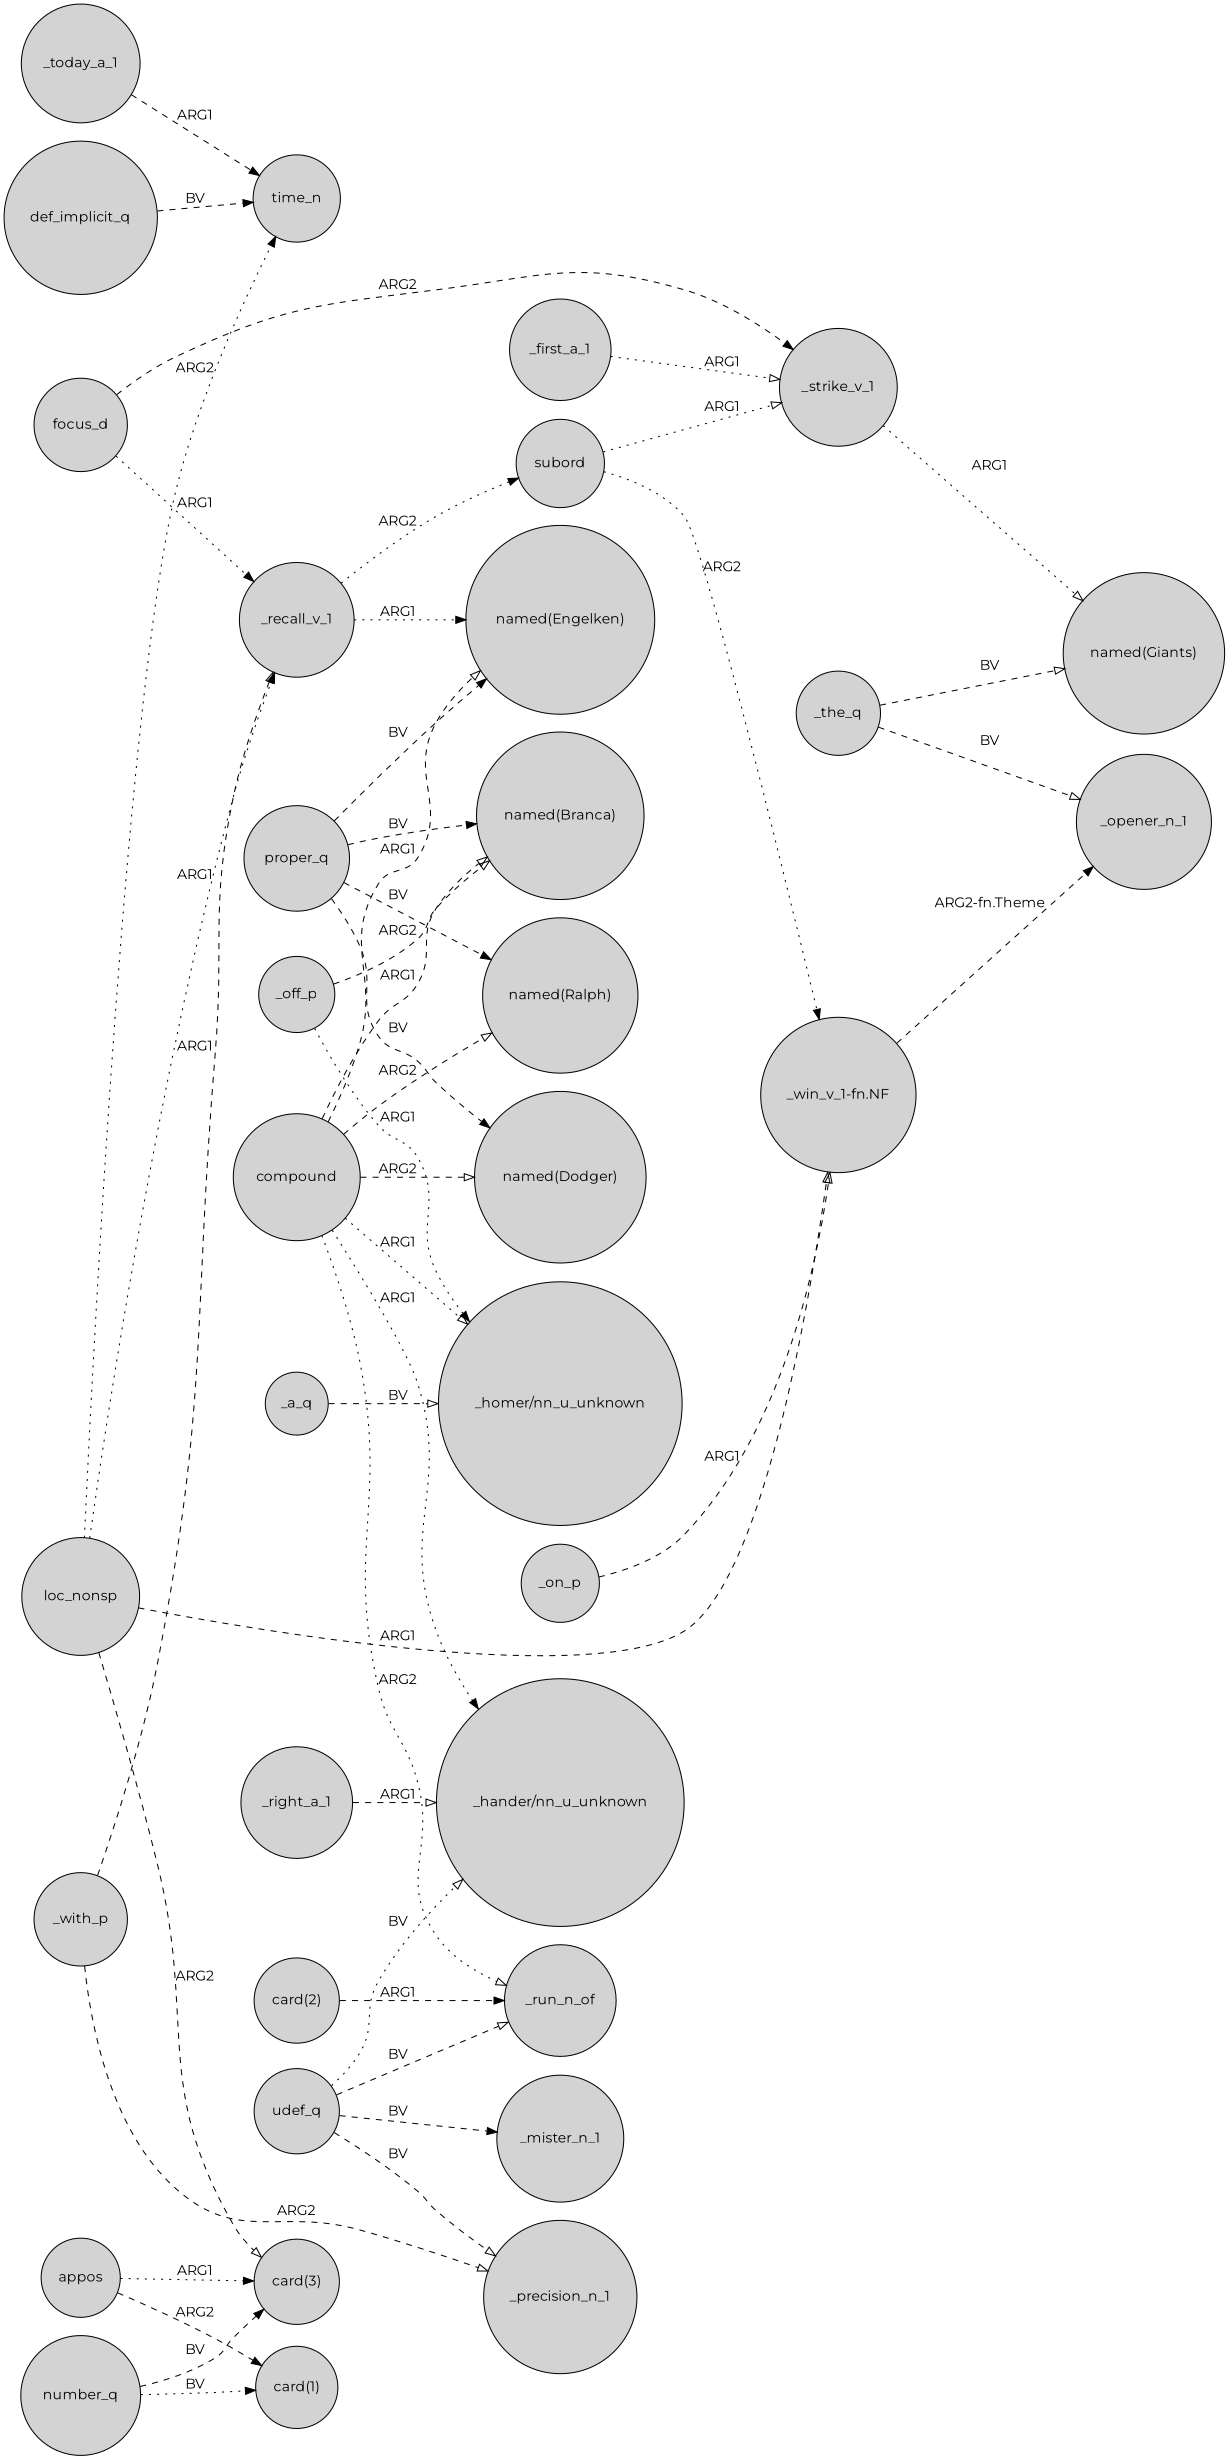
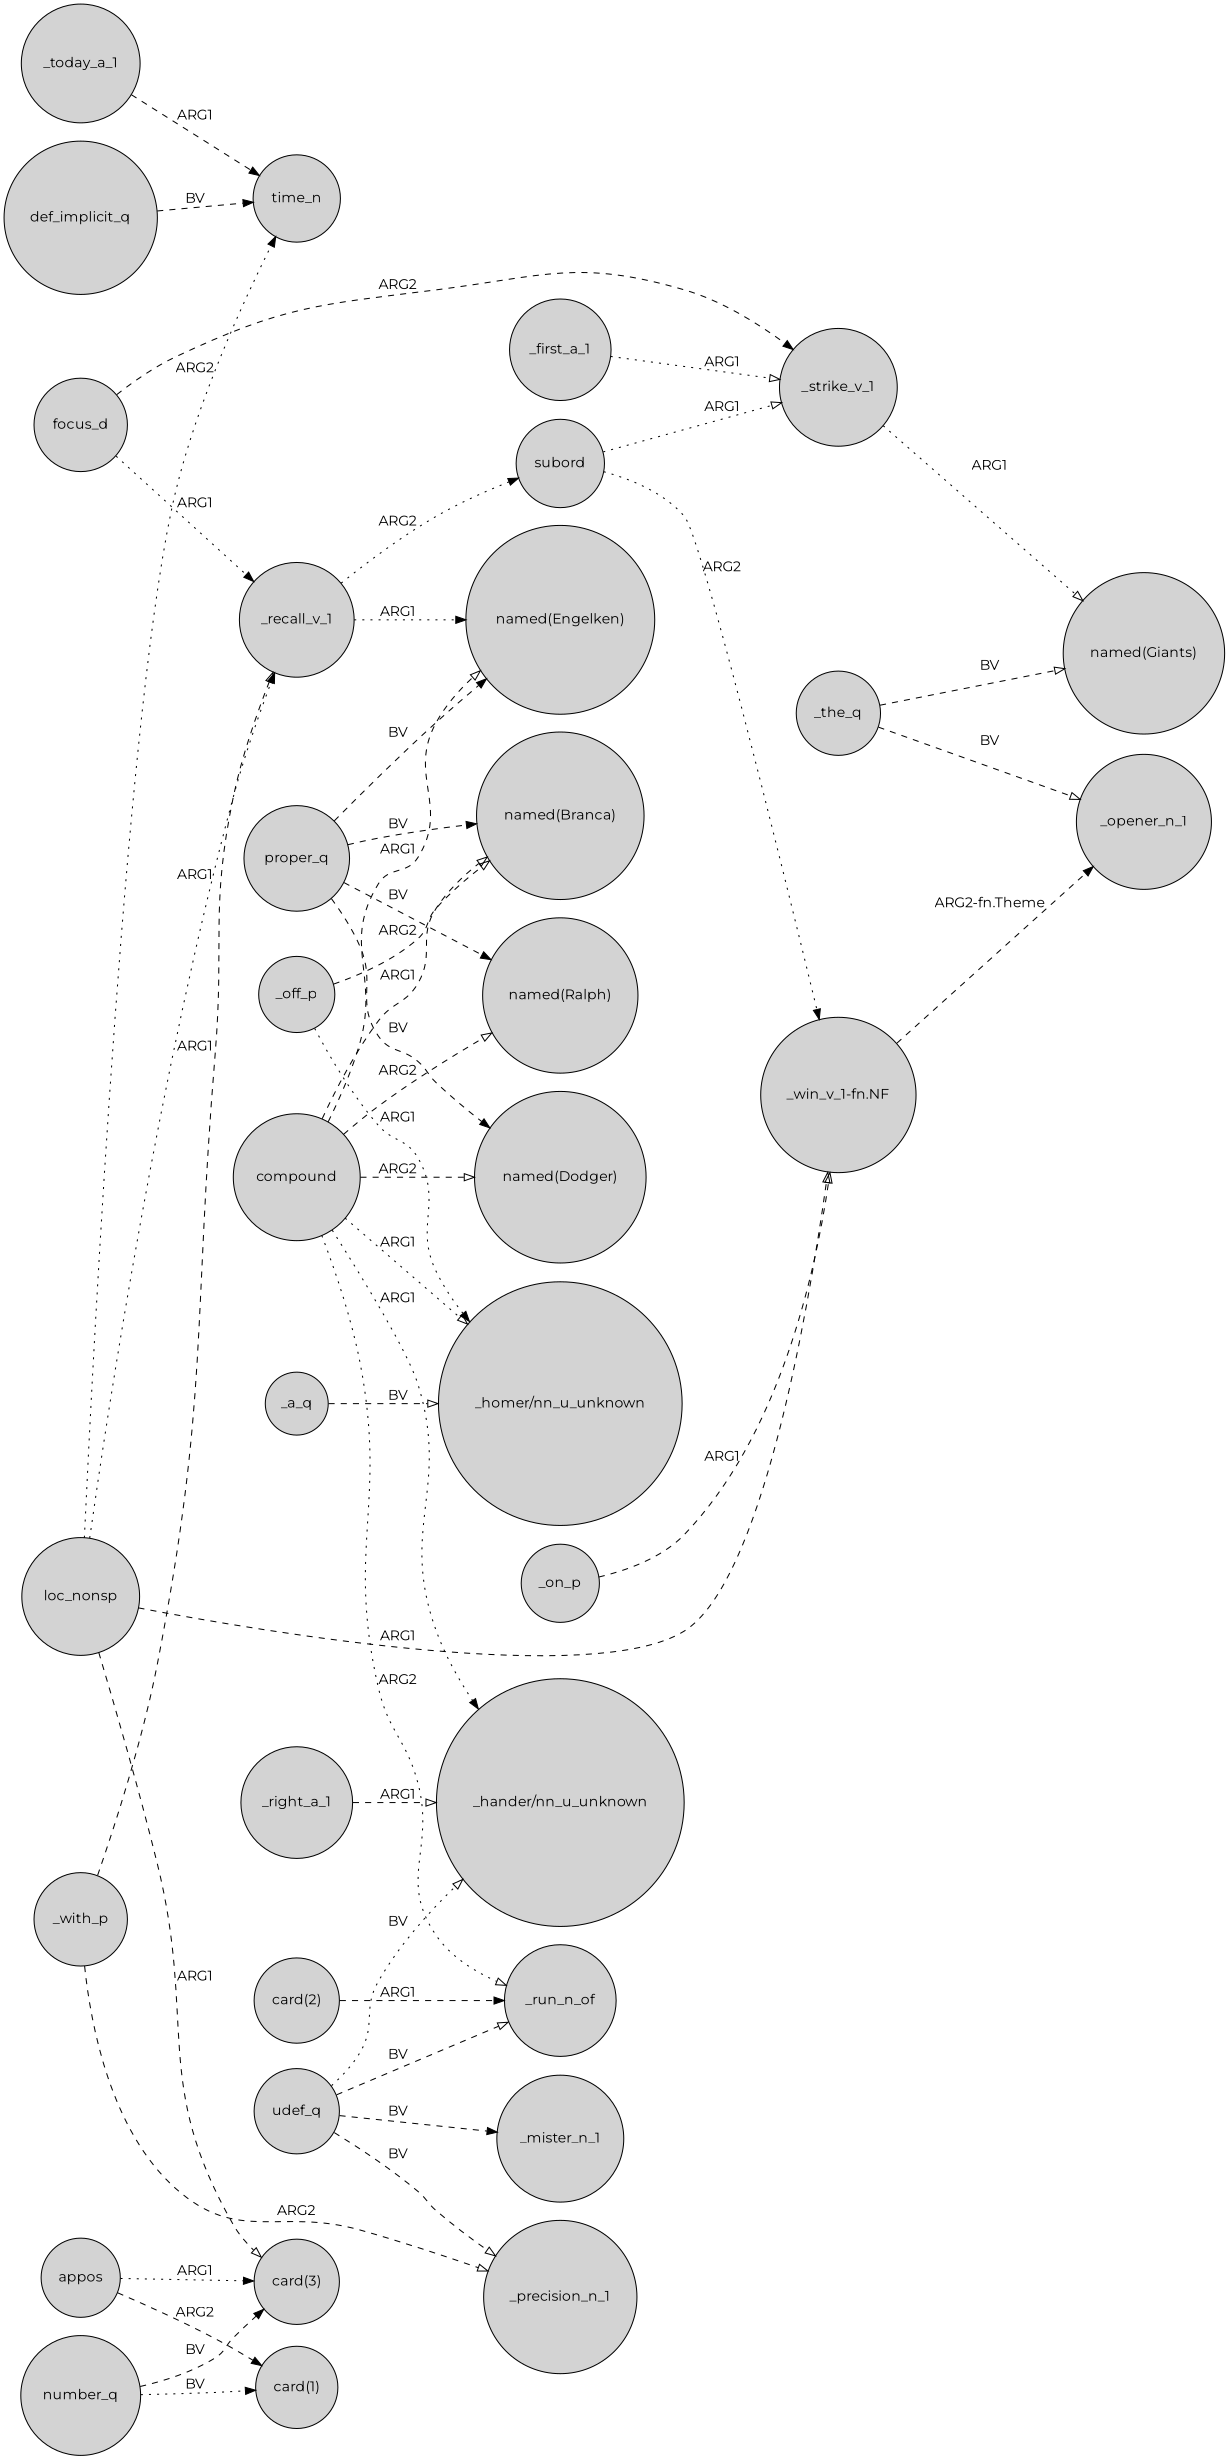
edge "loc_nonsp" -> "card(3)": label "ARG2" -> "ARG1"
